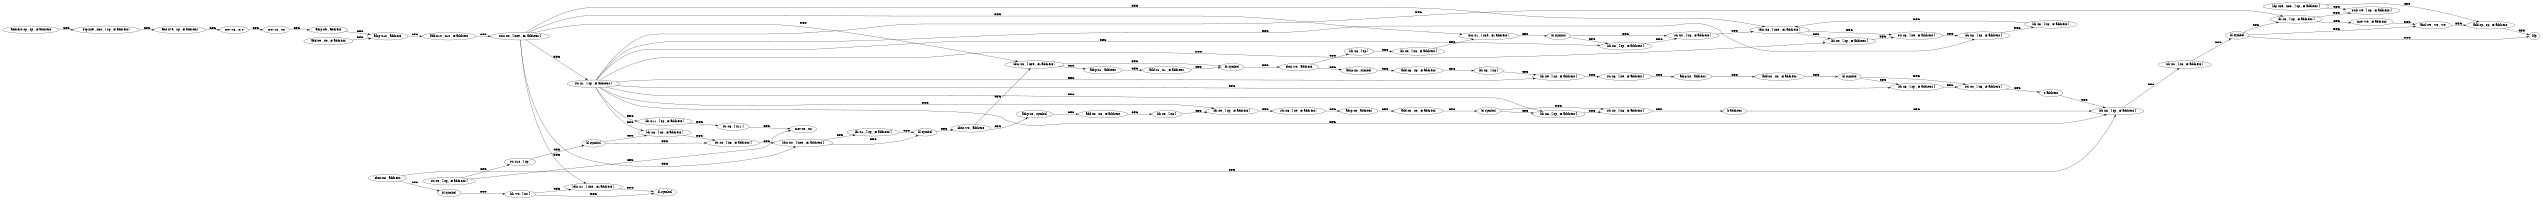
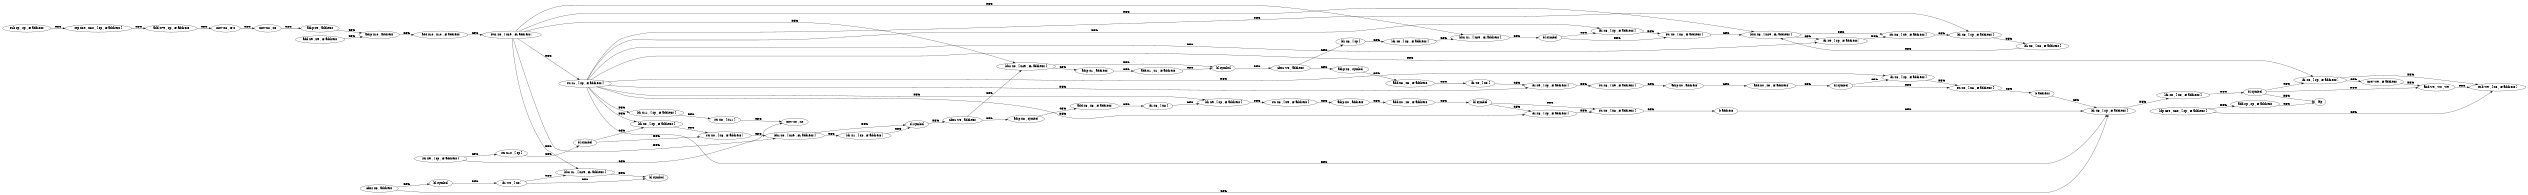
edge "ldp x29 , x30 , [ sp , # address ]" -> "add sp , sp , # address": label "CFG" -> "DFG"
edge "and w9 , w0 , w9" -> "add sp , sp , # address": now "and w9 , w0 , w9" -> "strb w9 , [ x8 , # address ]"
node "address sp , sp , # address": label "address sp , sp , # address" -> "sub sp , sp , # address"
